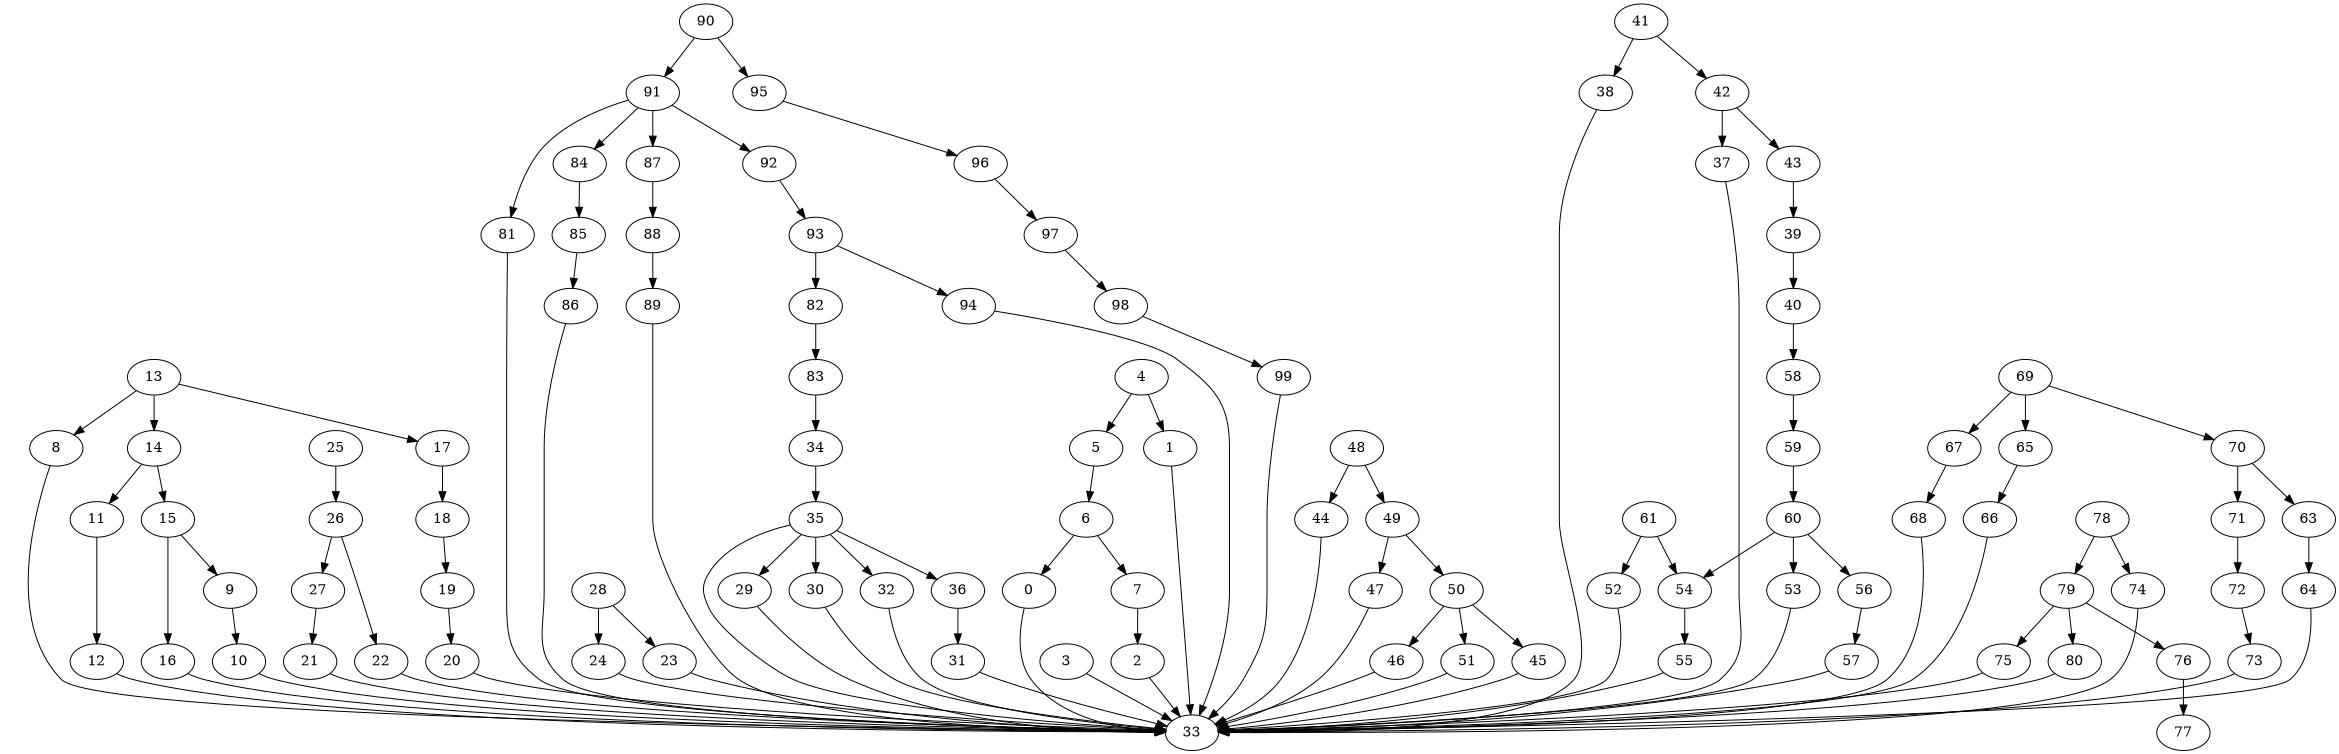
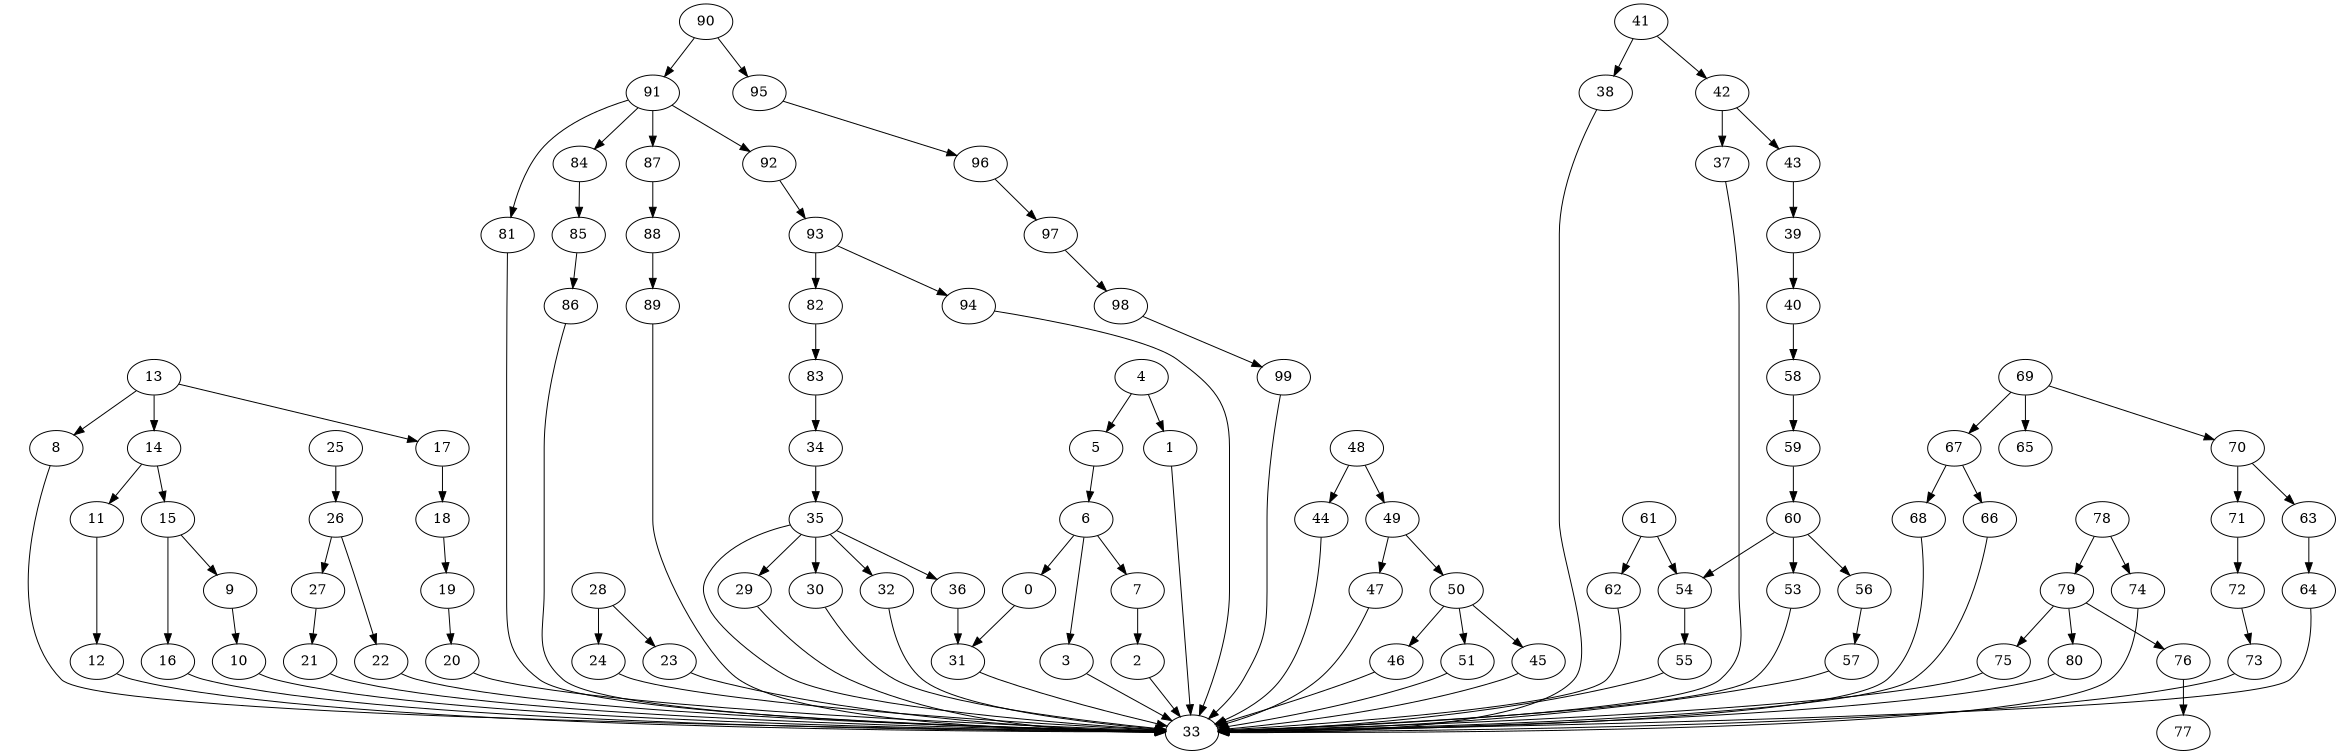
edge "65" -> "66": now "67" -> "66"
edge "6" -> "3": added
node "52": label "52" -> "62"
edge "0" -> "33": now "0" -> "31"
